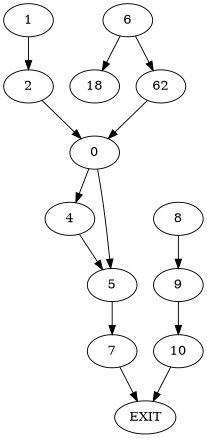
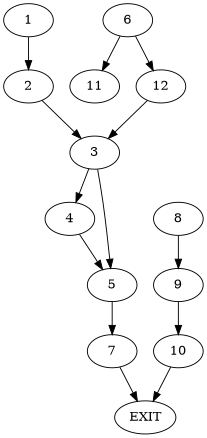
node "18": label "18" -> "11"
node "62": label "62" -> "12"
node "0": label "0" -> "3"
